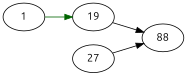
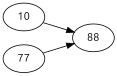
node "1": removed
node "19": label "19" -> "10"
node "27": label "27" -> "77"
